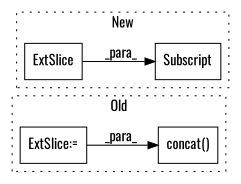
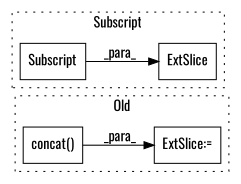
cluster "New": label "New" -> "Subscript"
edge "ExtSlice" -> "Subscript": reversed
edge "ExtSlice:=" -> "concat()": reversed
